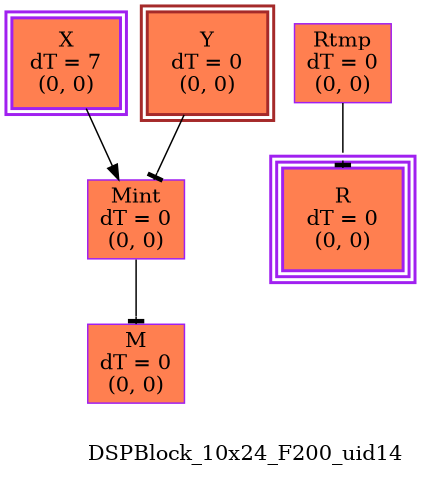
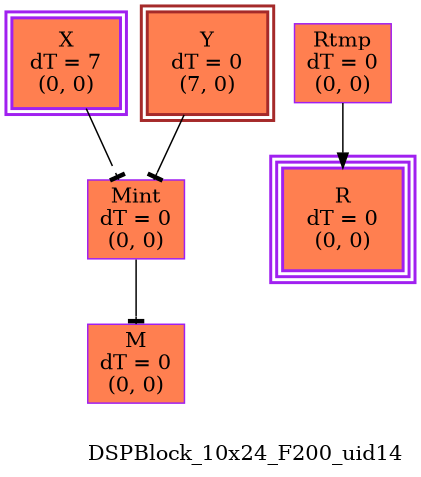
node "Y dT = 0 (0, 0)": label "Y dT = 0 (0, 0)" -> "Y dT = 0 (7, 0)"
edge "Rtmp dT = 0 (0, 0)" -> "R dT = 0 (0, 0)": arrowhead tee -> normal
edge "X dT = 7 (0, 0)" -> "Mint dT = 0 (0, 0)": arrowhead normal -> tee
